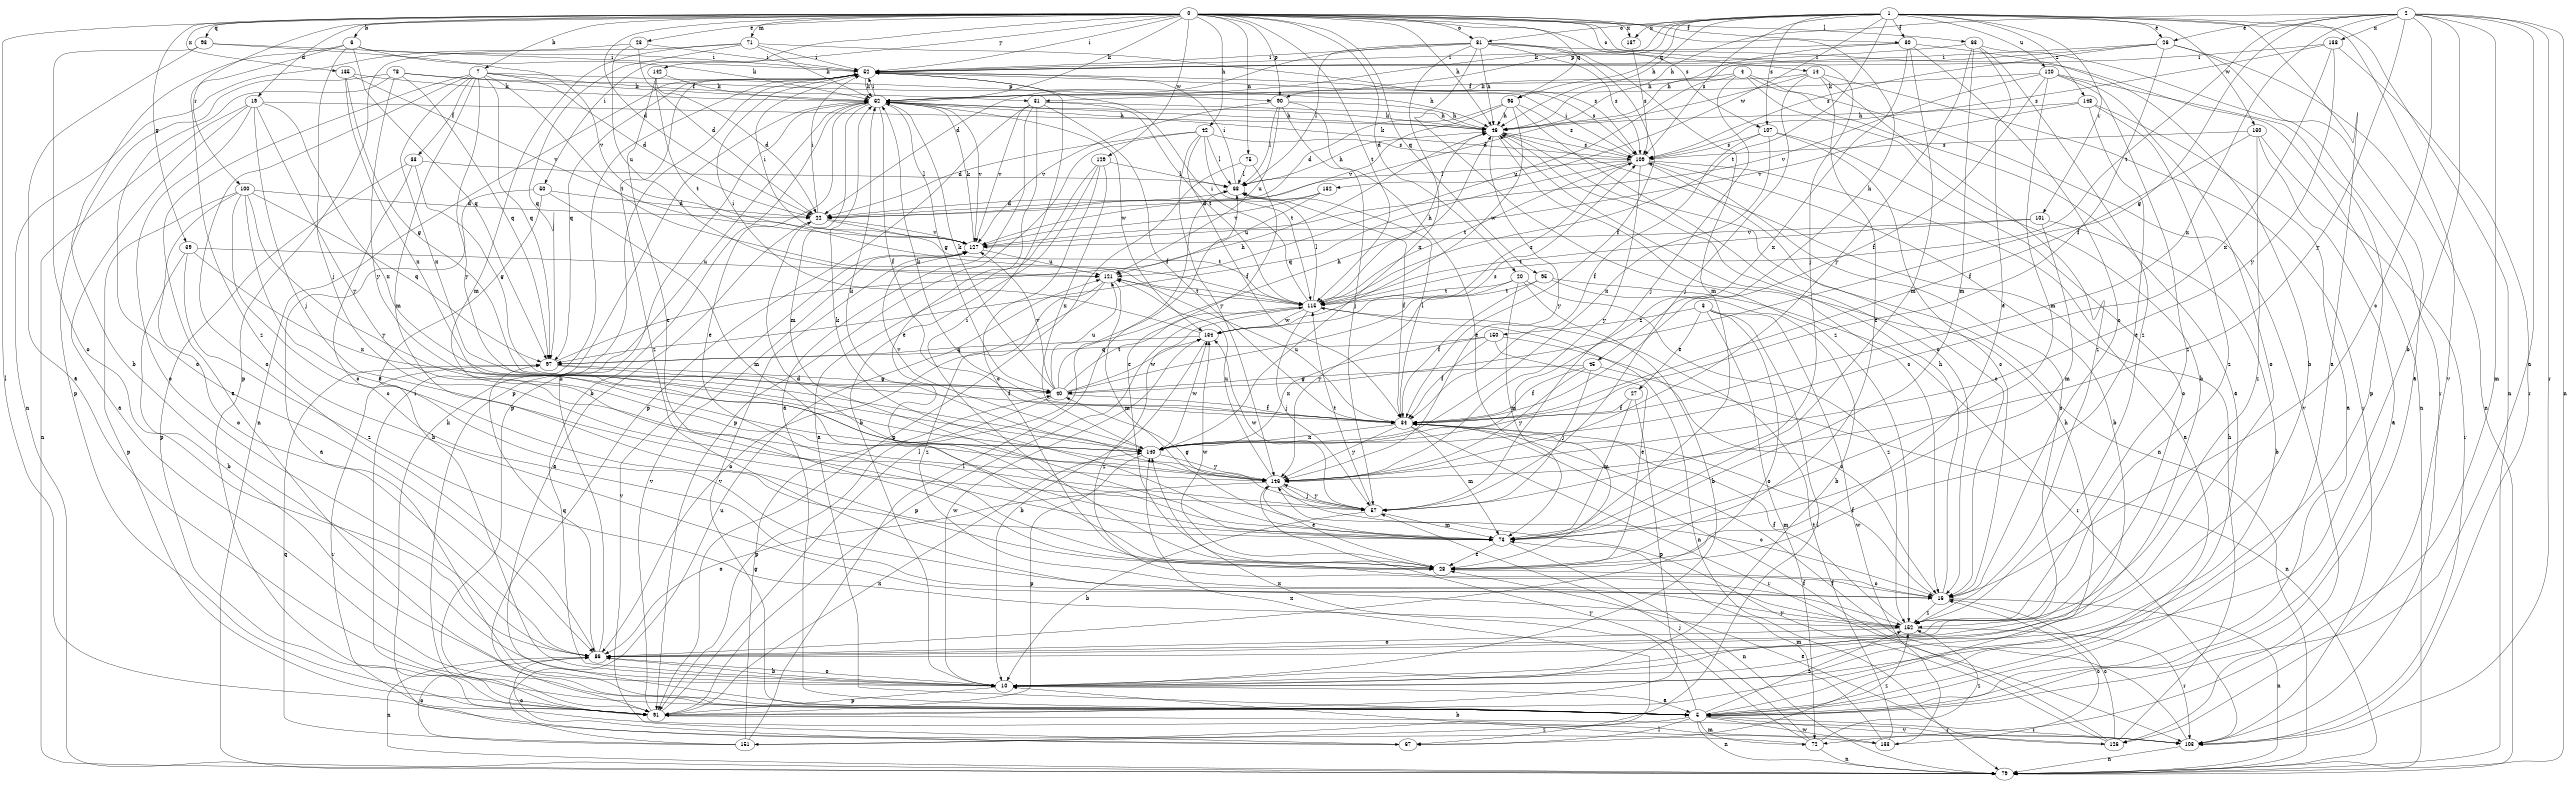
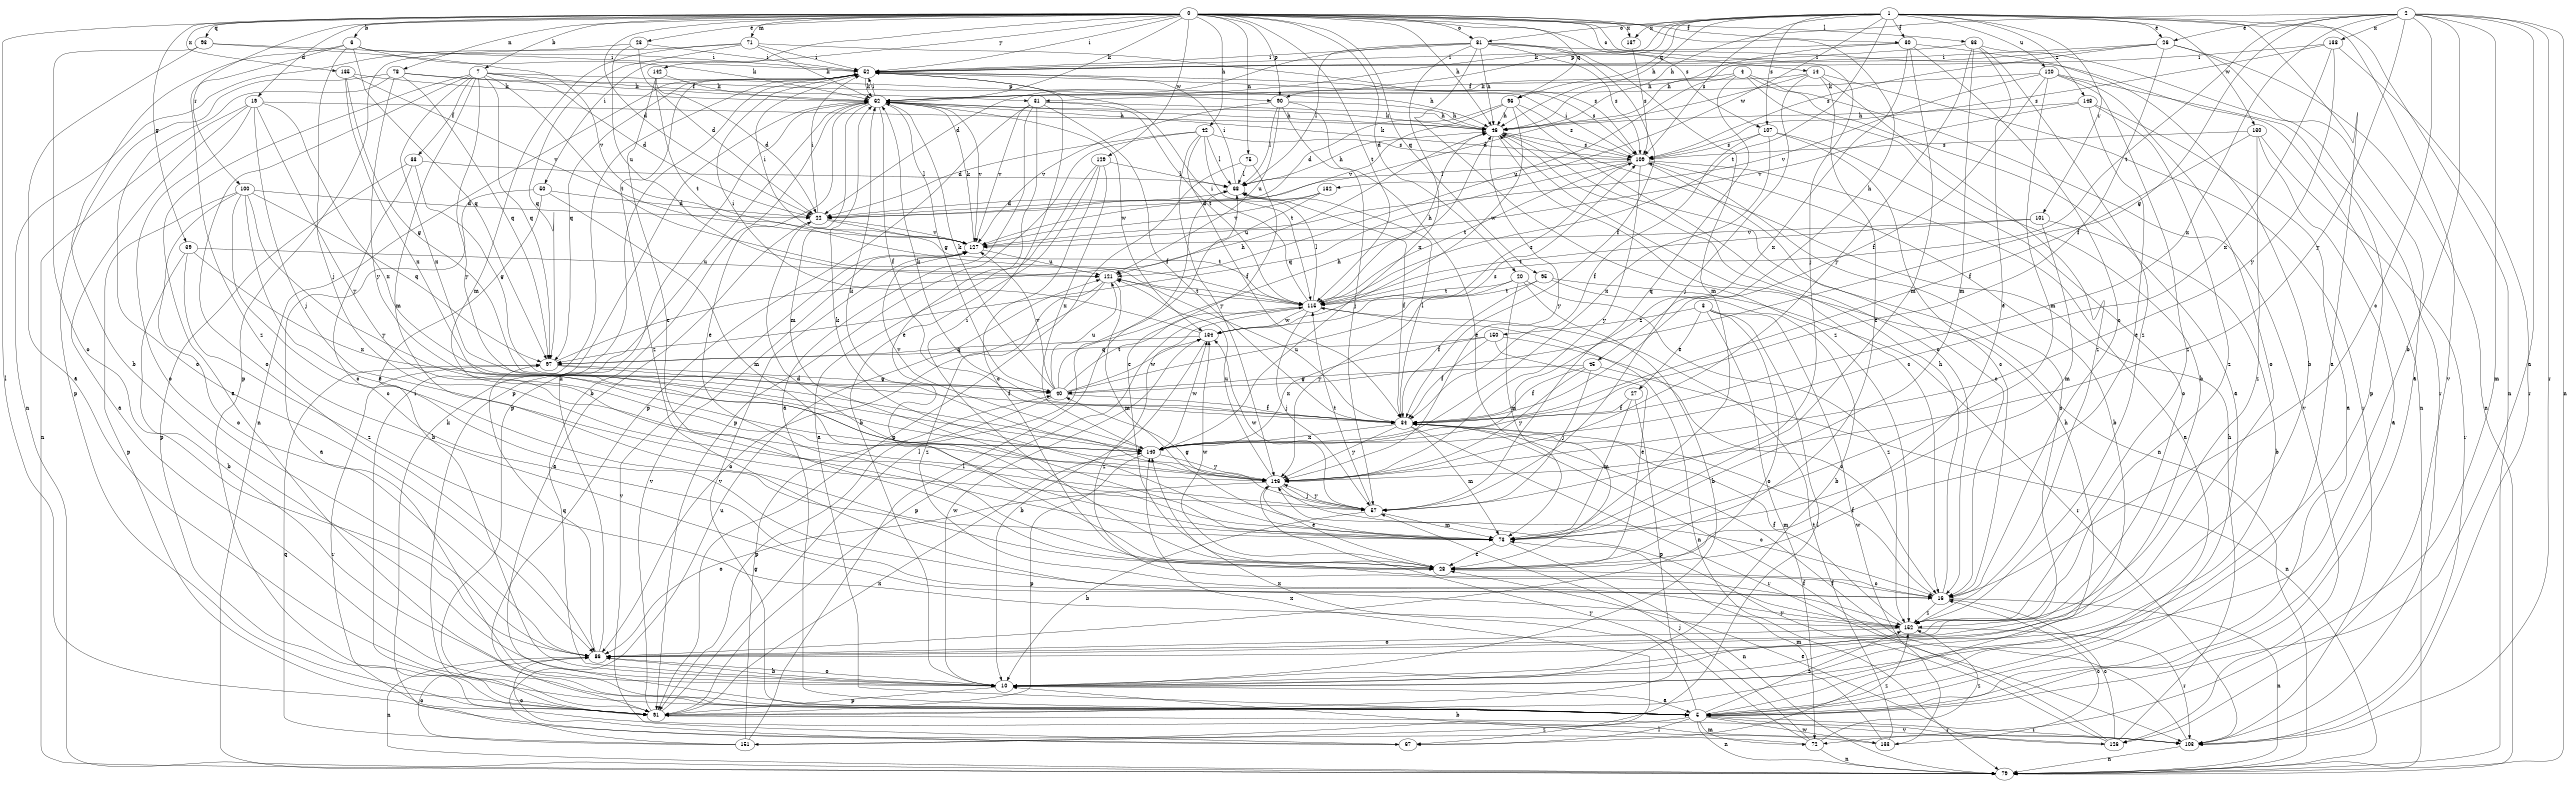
edge "0" -> "78": added, label "n"
edge "4" -> "57": label "j" -> "q"
